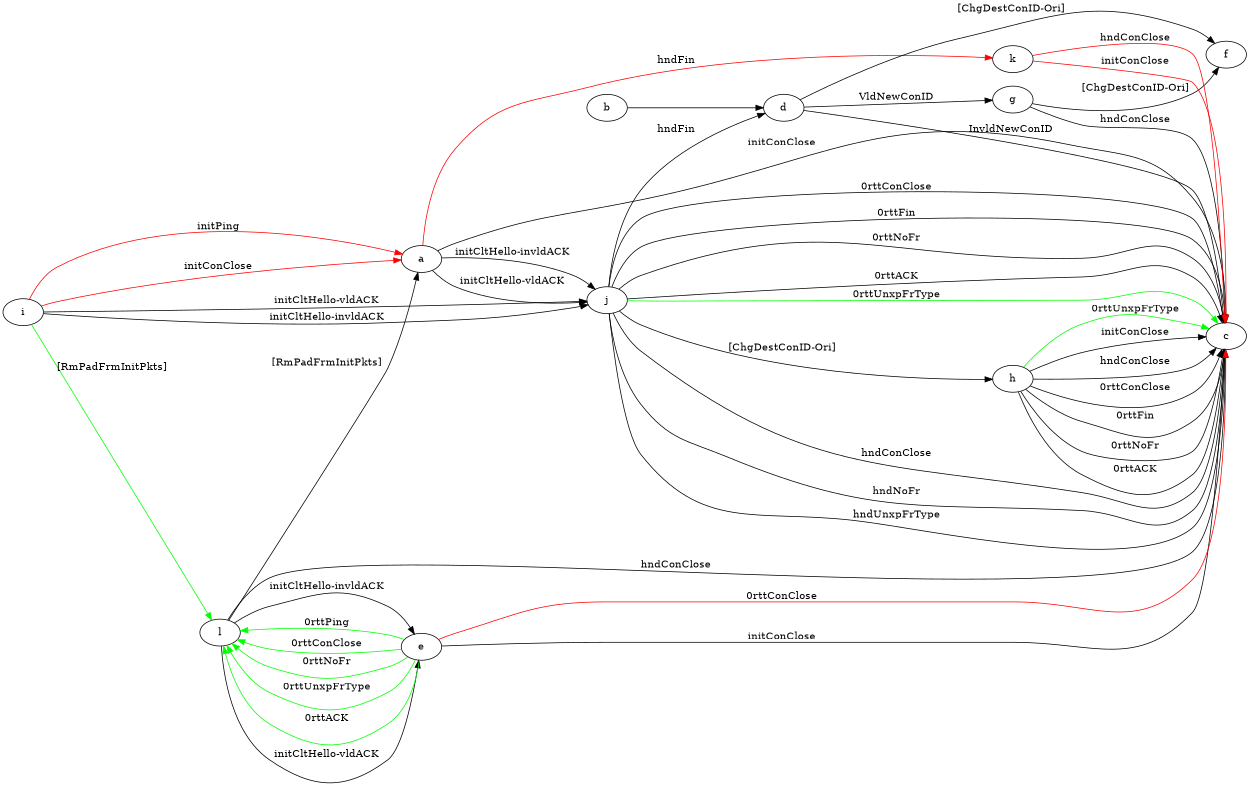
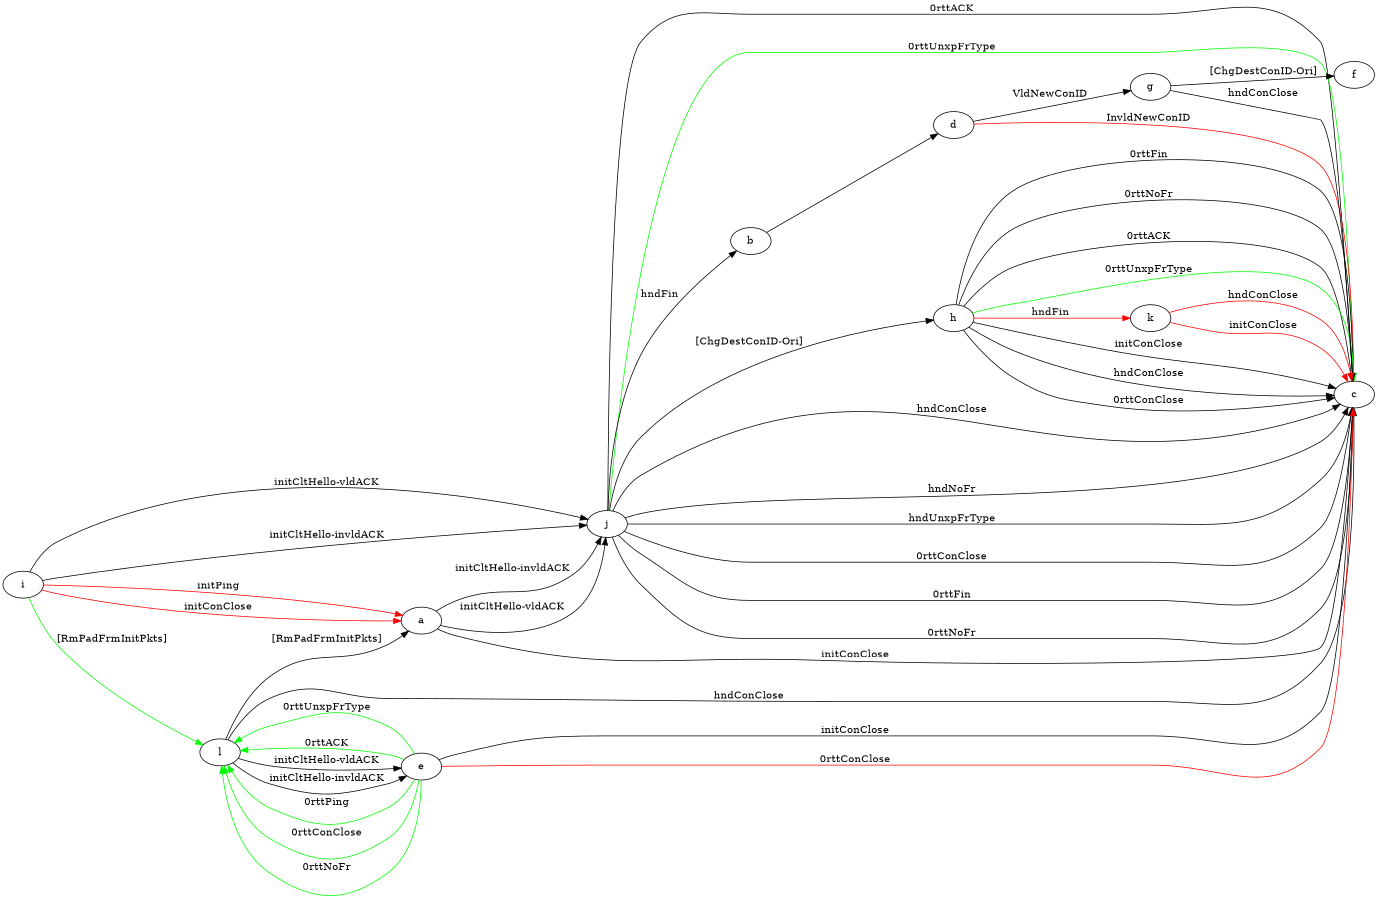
edge "d" -> "f": removed, label "[ChgDestConID-Ori]"
edge "a" -> "k": now "h" -> "k"
edge "d" -> "c": color black -> red
edge "j" -> "d": now "j" -> "b"
